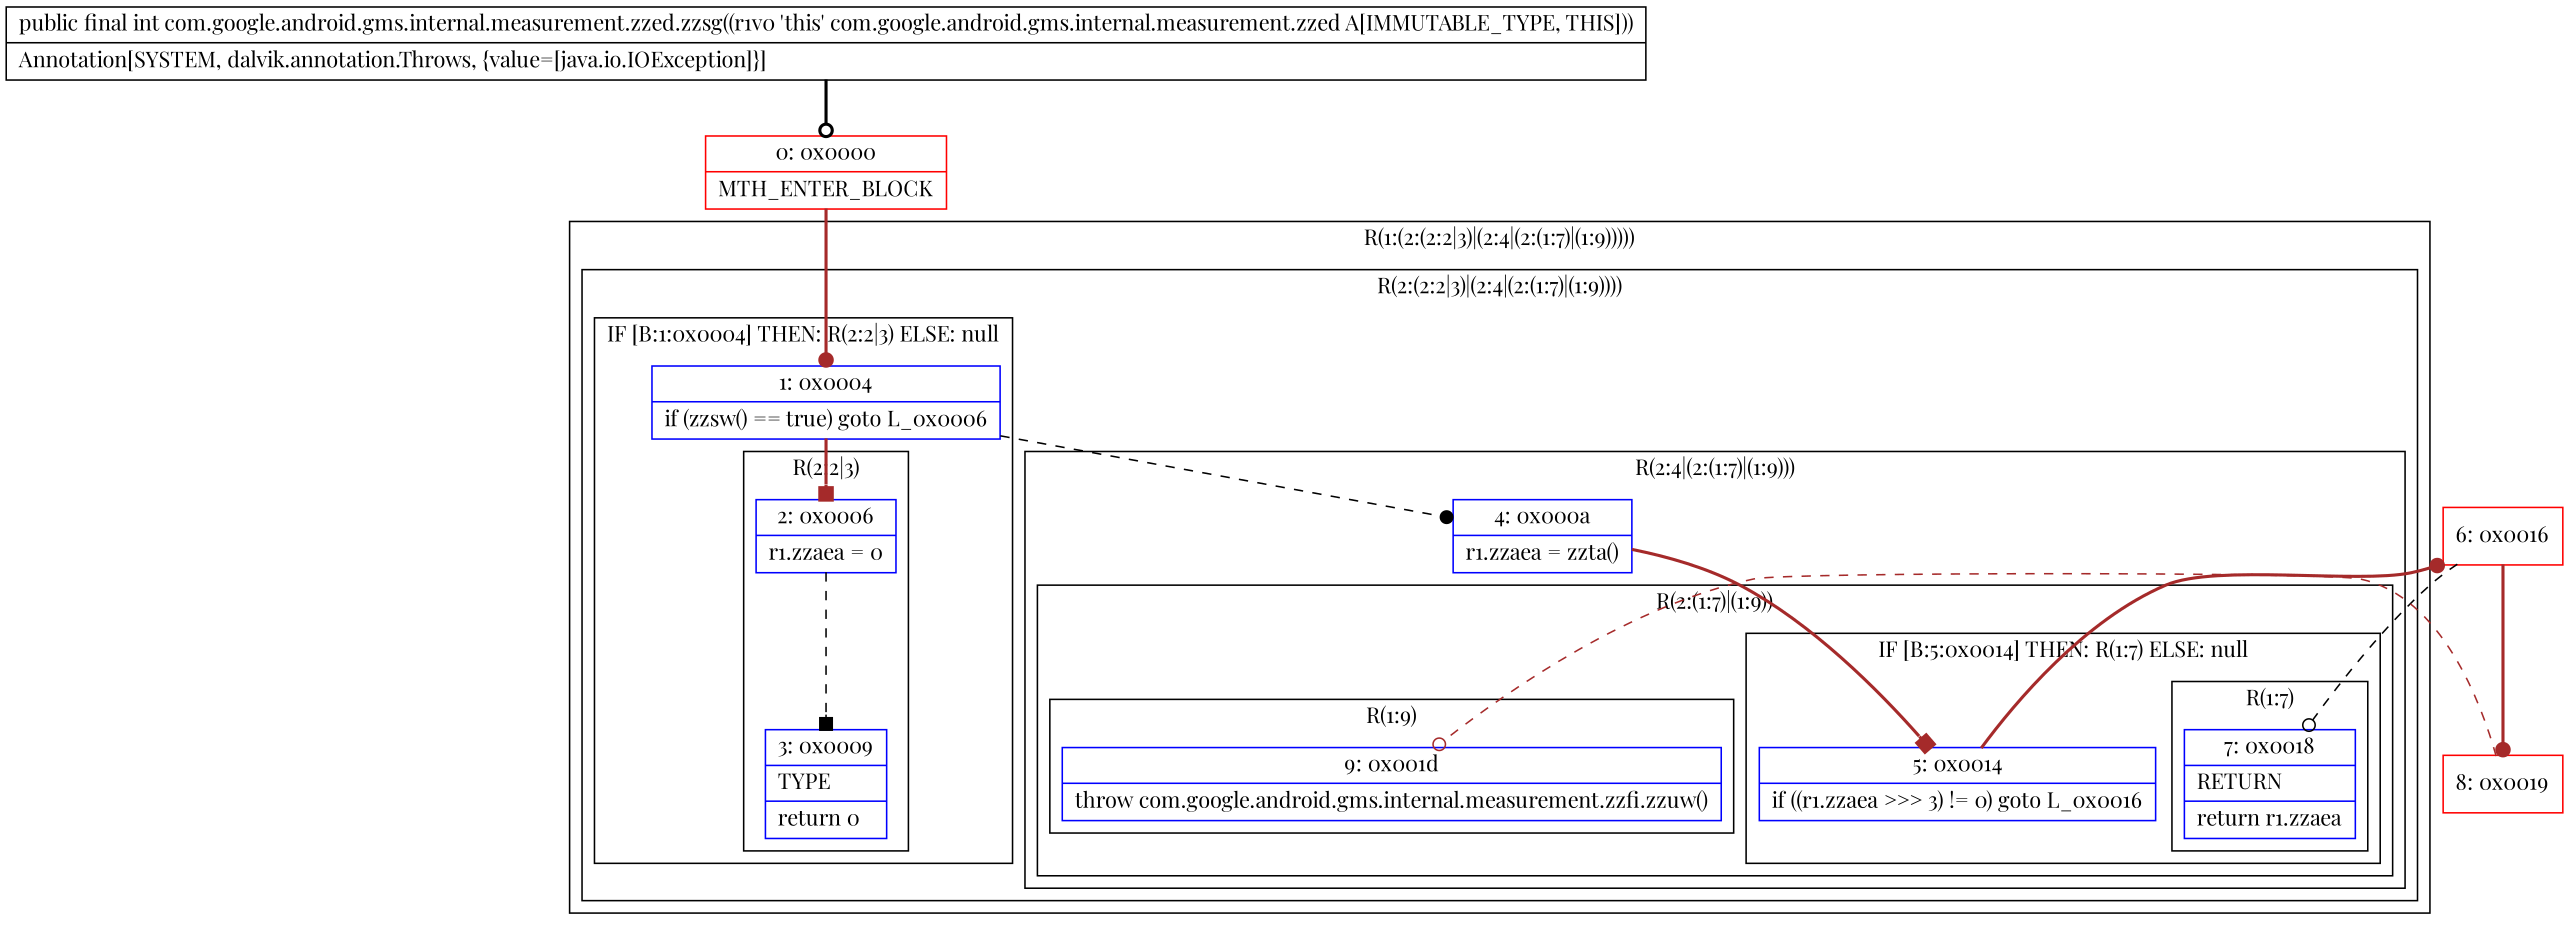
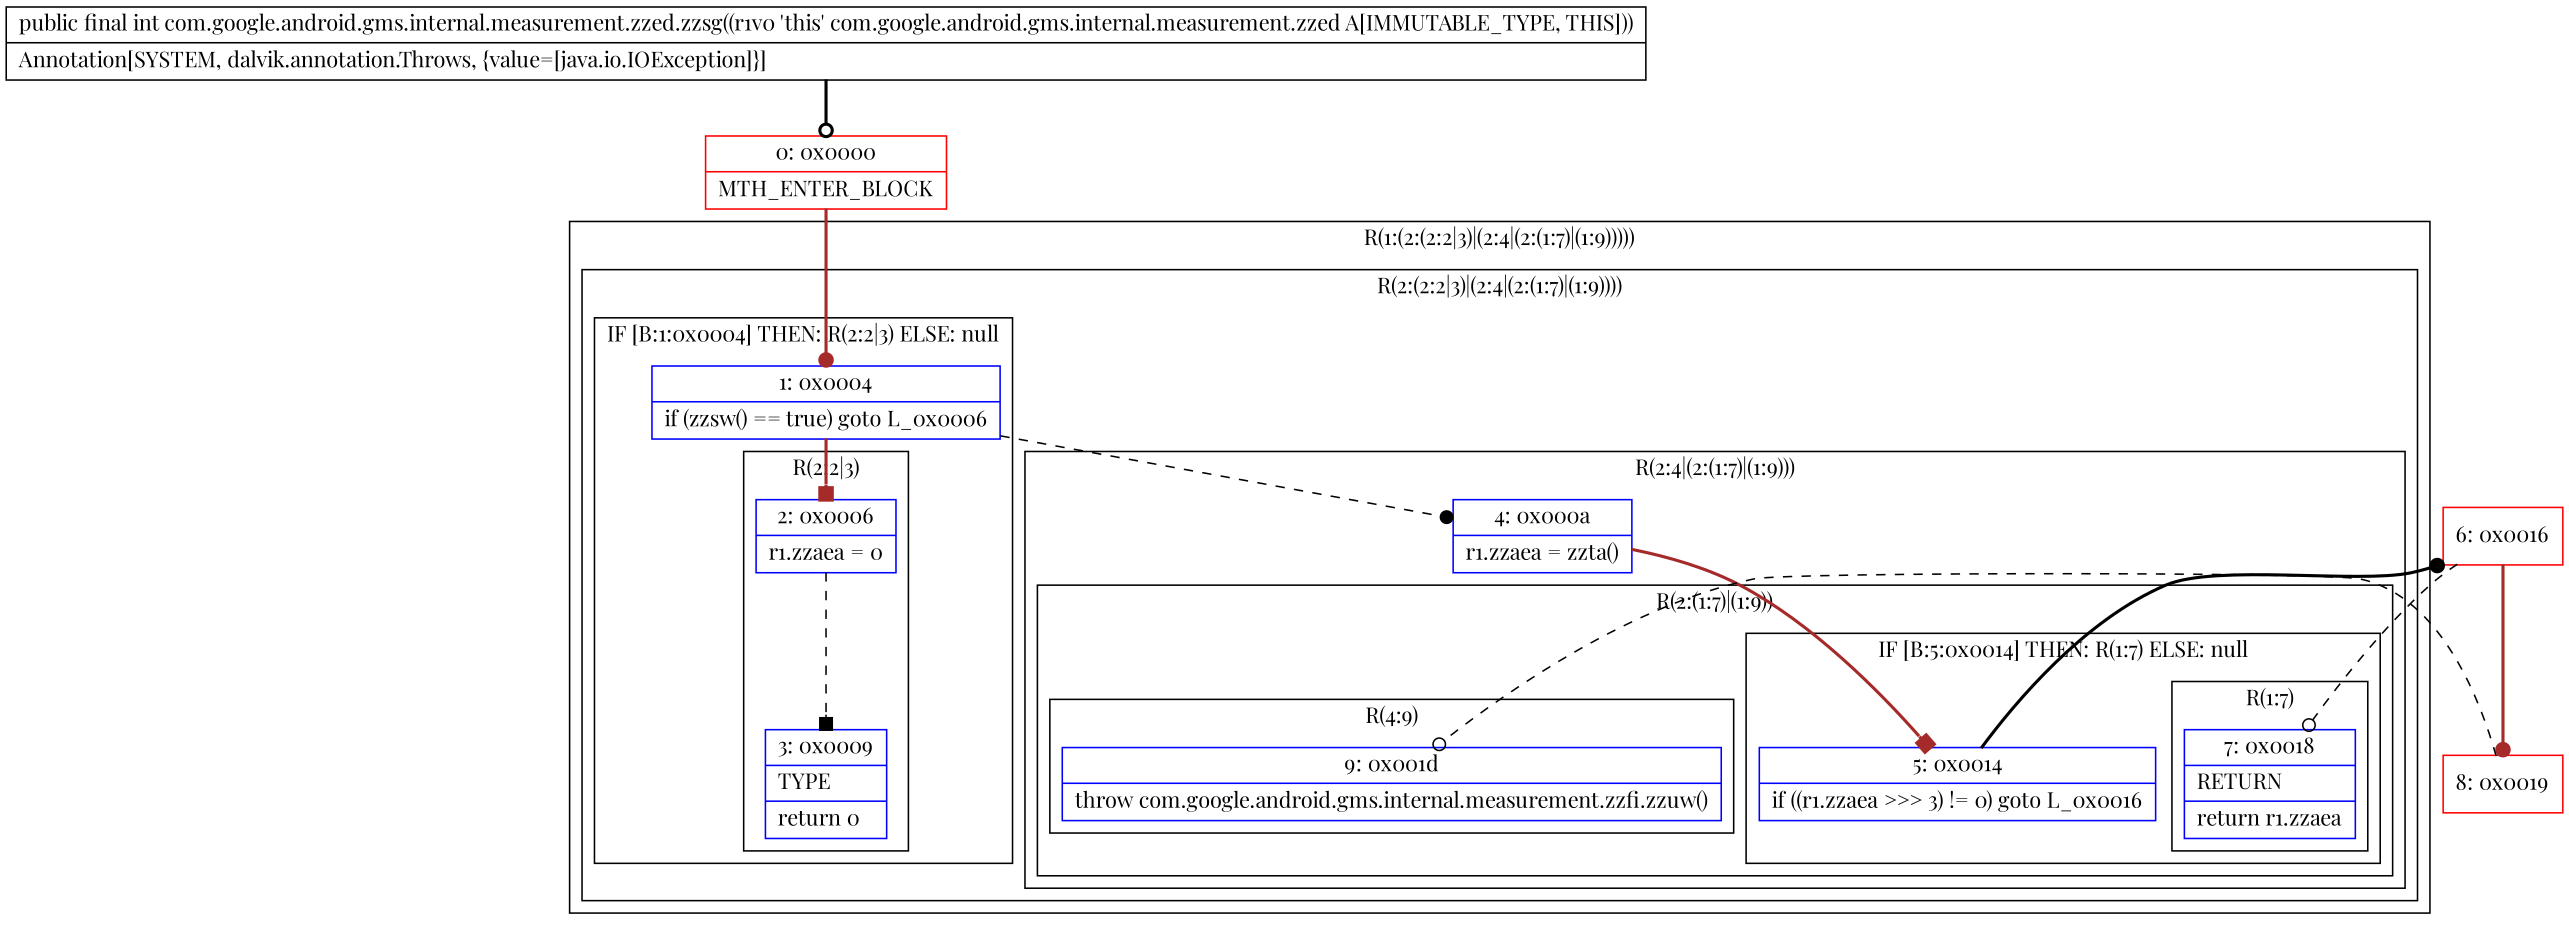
edge "8: 0x0019" -> "9: 0x001d": color brown -> black
edge "5: 0x0014" -> "6: 0x0016": color brown -> black
cluster "R(1:9)": label "R(1:9)" -> "R(4:9)"
